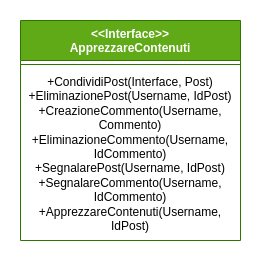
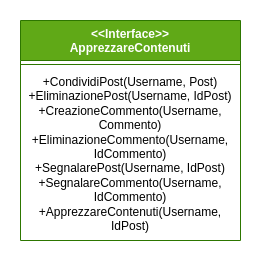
node "+CondividiPost(Interface, Post) +EliminazionePost(Username, IdPost) +CreazioneCommento(Username, Commento) +EliminazioneCommento(Username, IdCommento) +SegnalarePost(Username, IdPost) +SegnalareCommento(Username, IdCommento) +ApprezzareContenuti(Username, IdPost)": label "+CondividiPost(Interface, Post) +EliminazionePost(Username, IdPost) +CreazioneCommento(Username, Commento) +EliminazioneCommento(Username, IdCommento) +SegnalarePost(Username, IdPost) +SegnalareCommento(Username, IdCommento) +ApprezzareContenuti(Username, IdPost)" -> "+CondividiPost(Username, Post) +EliminazionePost(Username, IdPost) +CreazioneCommento(Username, Commento) +EliminazioneCommento(Username, IdCommento) +SegnalarePost(Username, IdPost) +SegnalareCommento(Username, IdCommento) +ApprezzareContenuti(Username, IdPost)"
